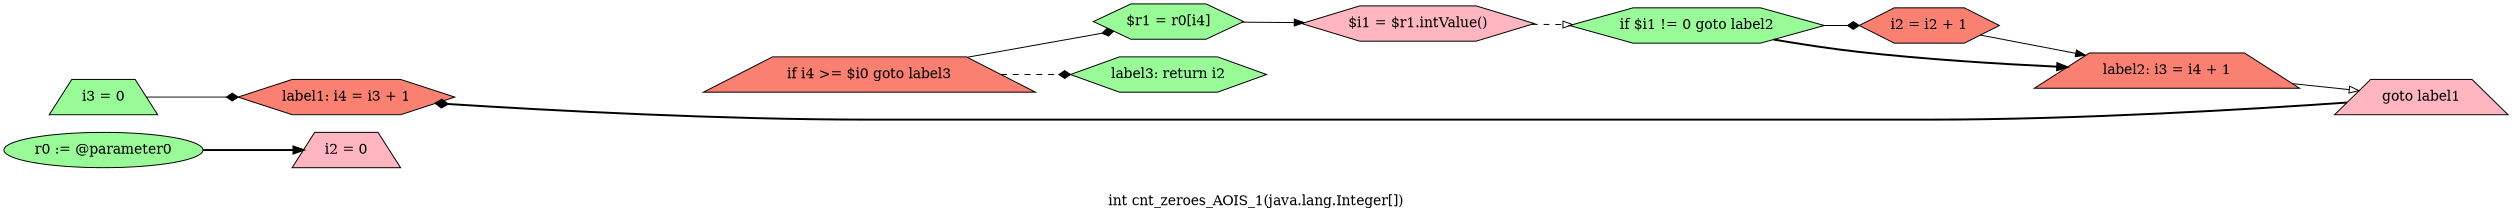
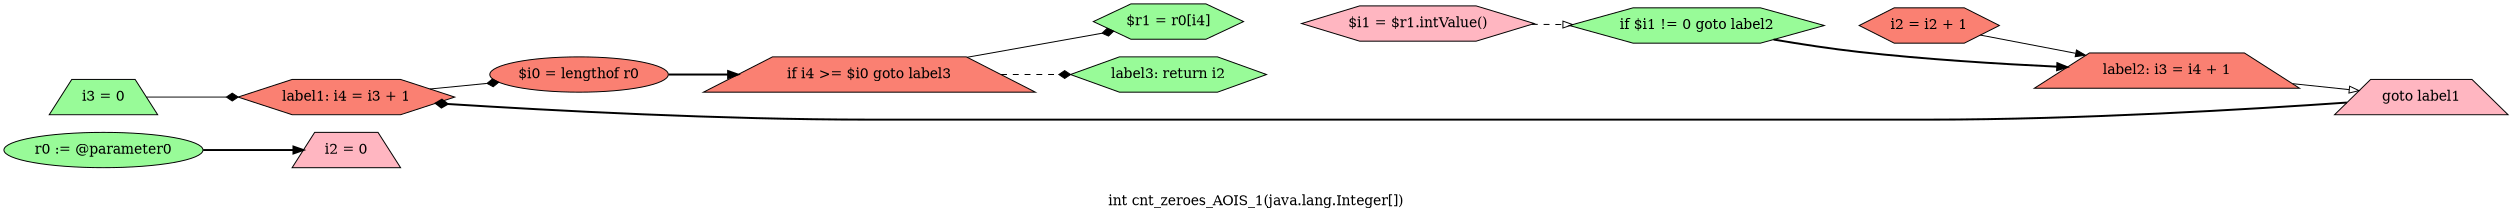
edge "$r1 = r0[i4]" -> "$i1 = $r1.intValue()": removed
edge "if $i1 != 0 goto label2" -> "i2 = i2 + 1": removed
node "$i0 = lengthof r0": added
